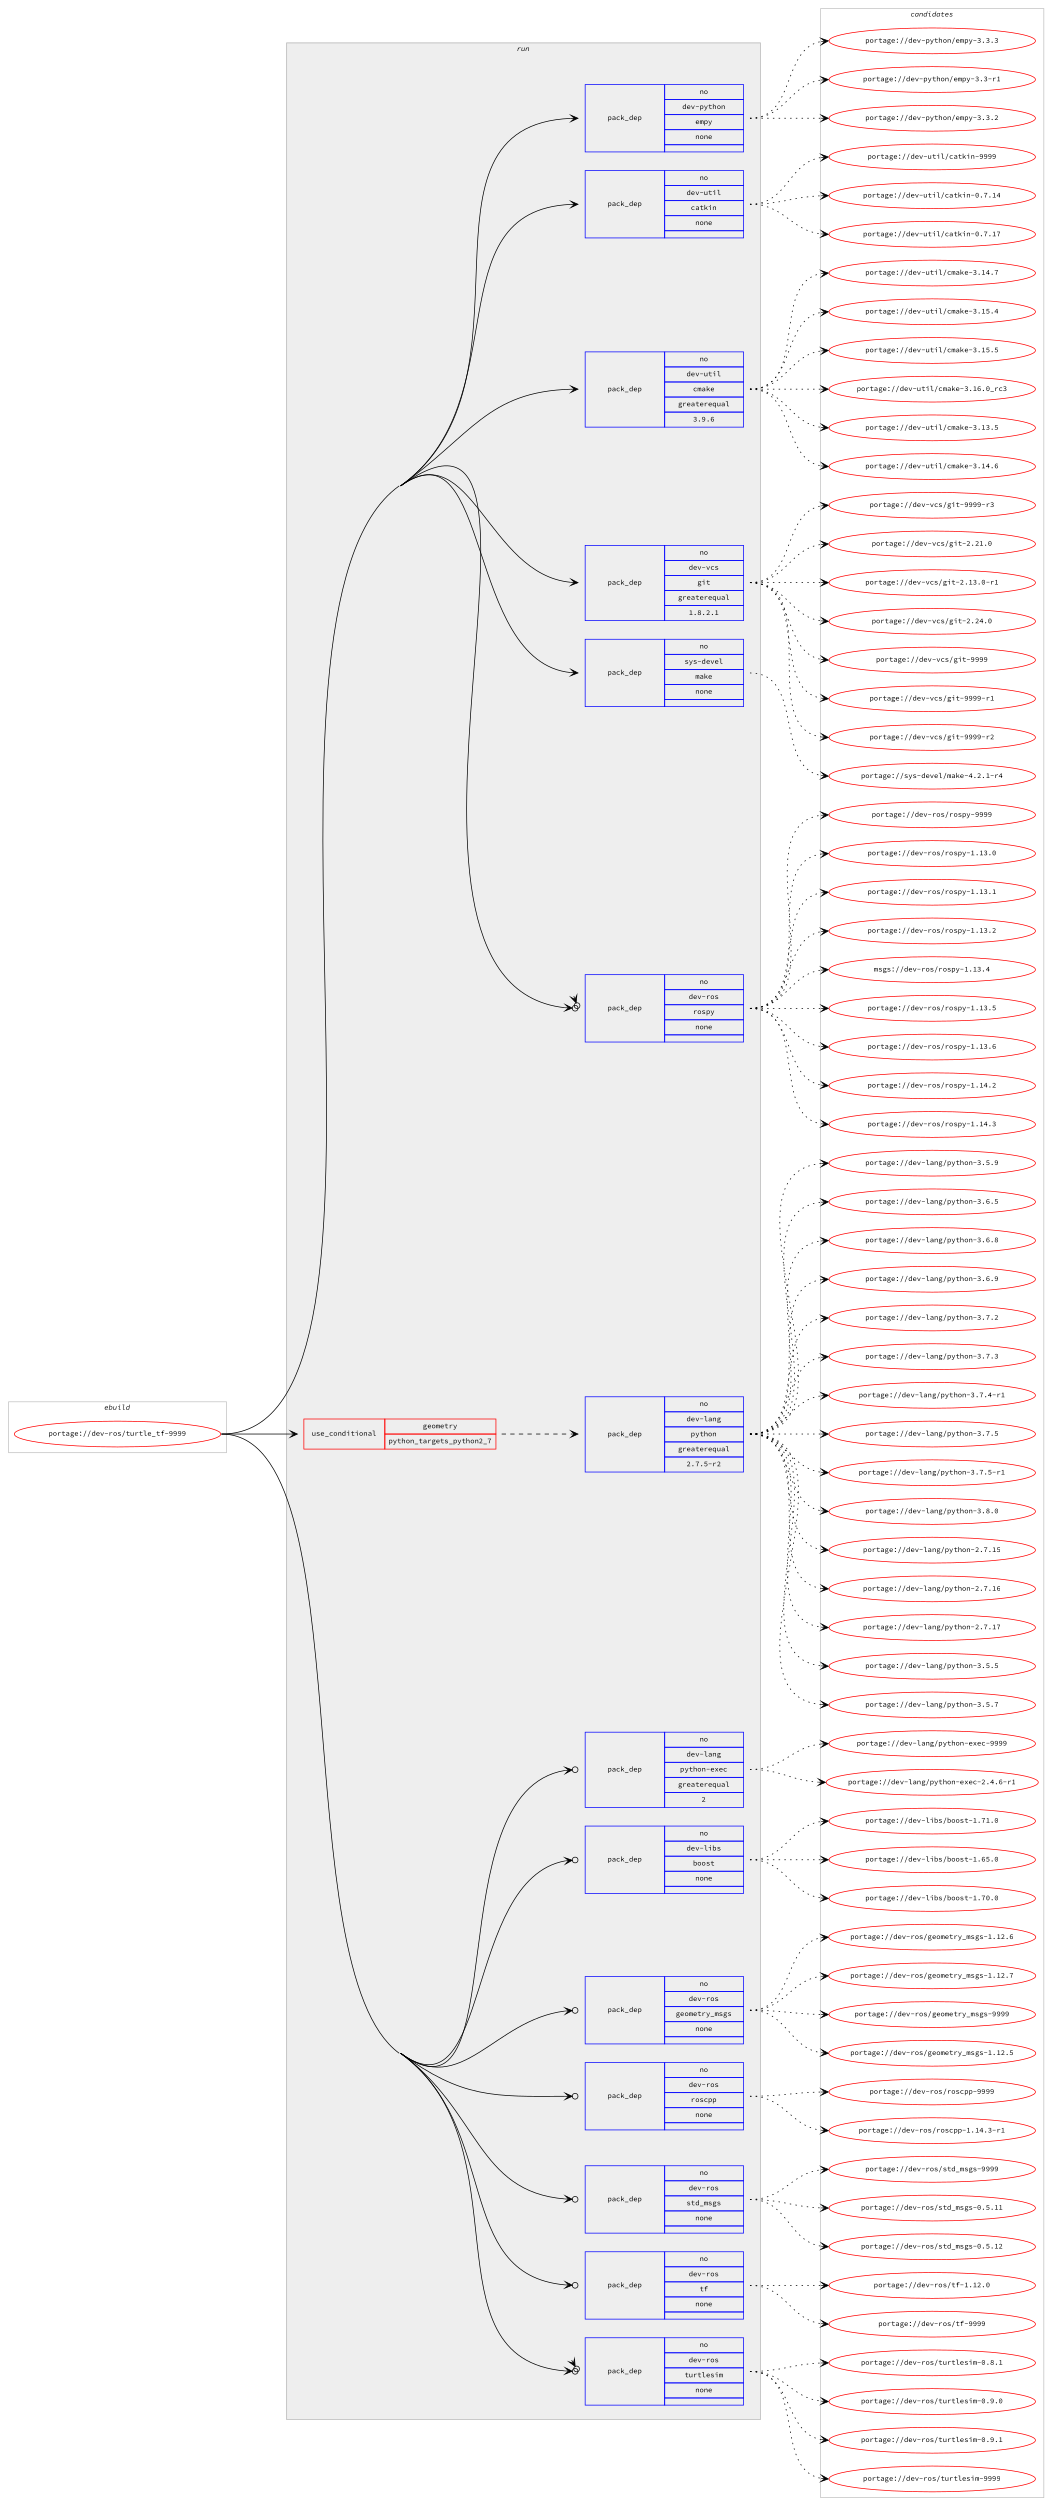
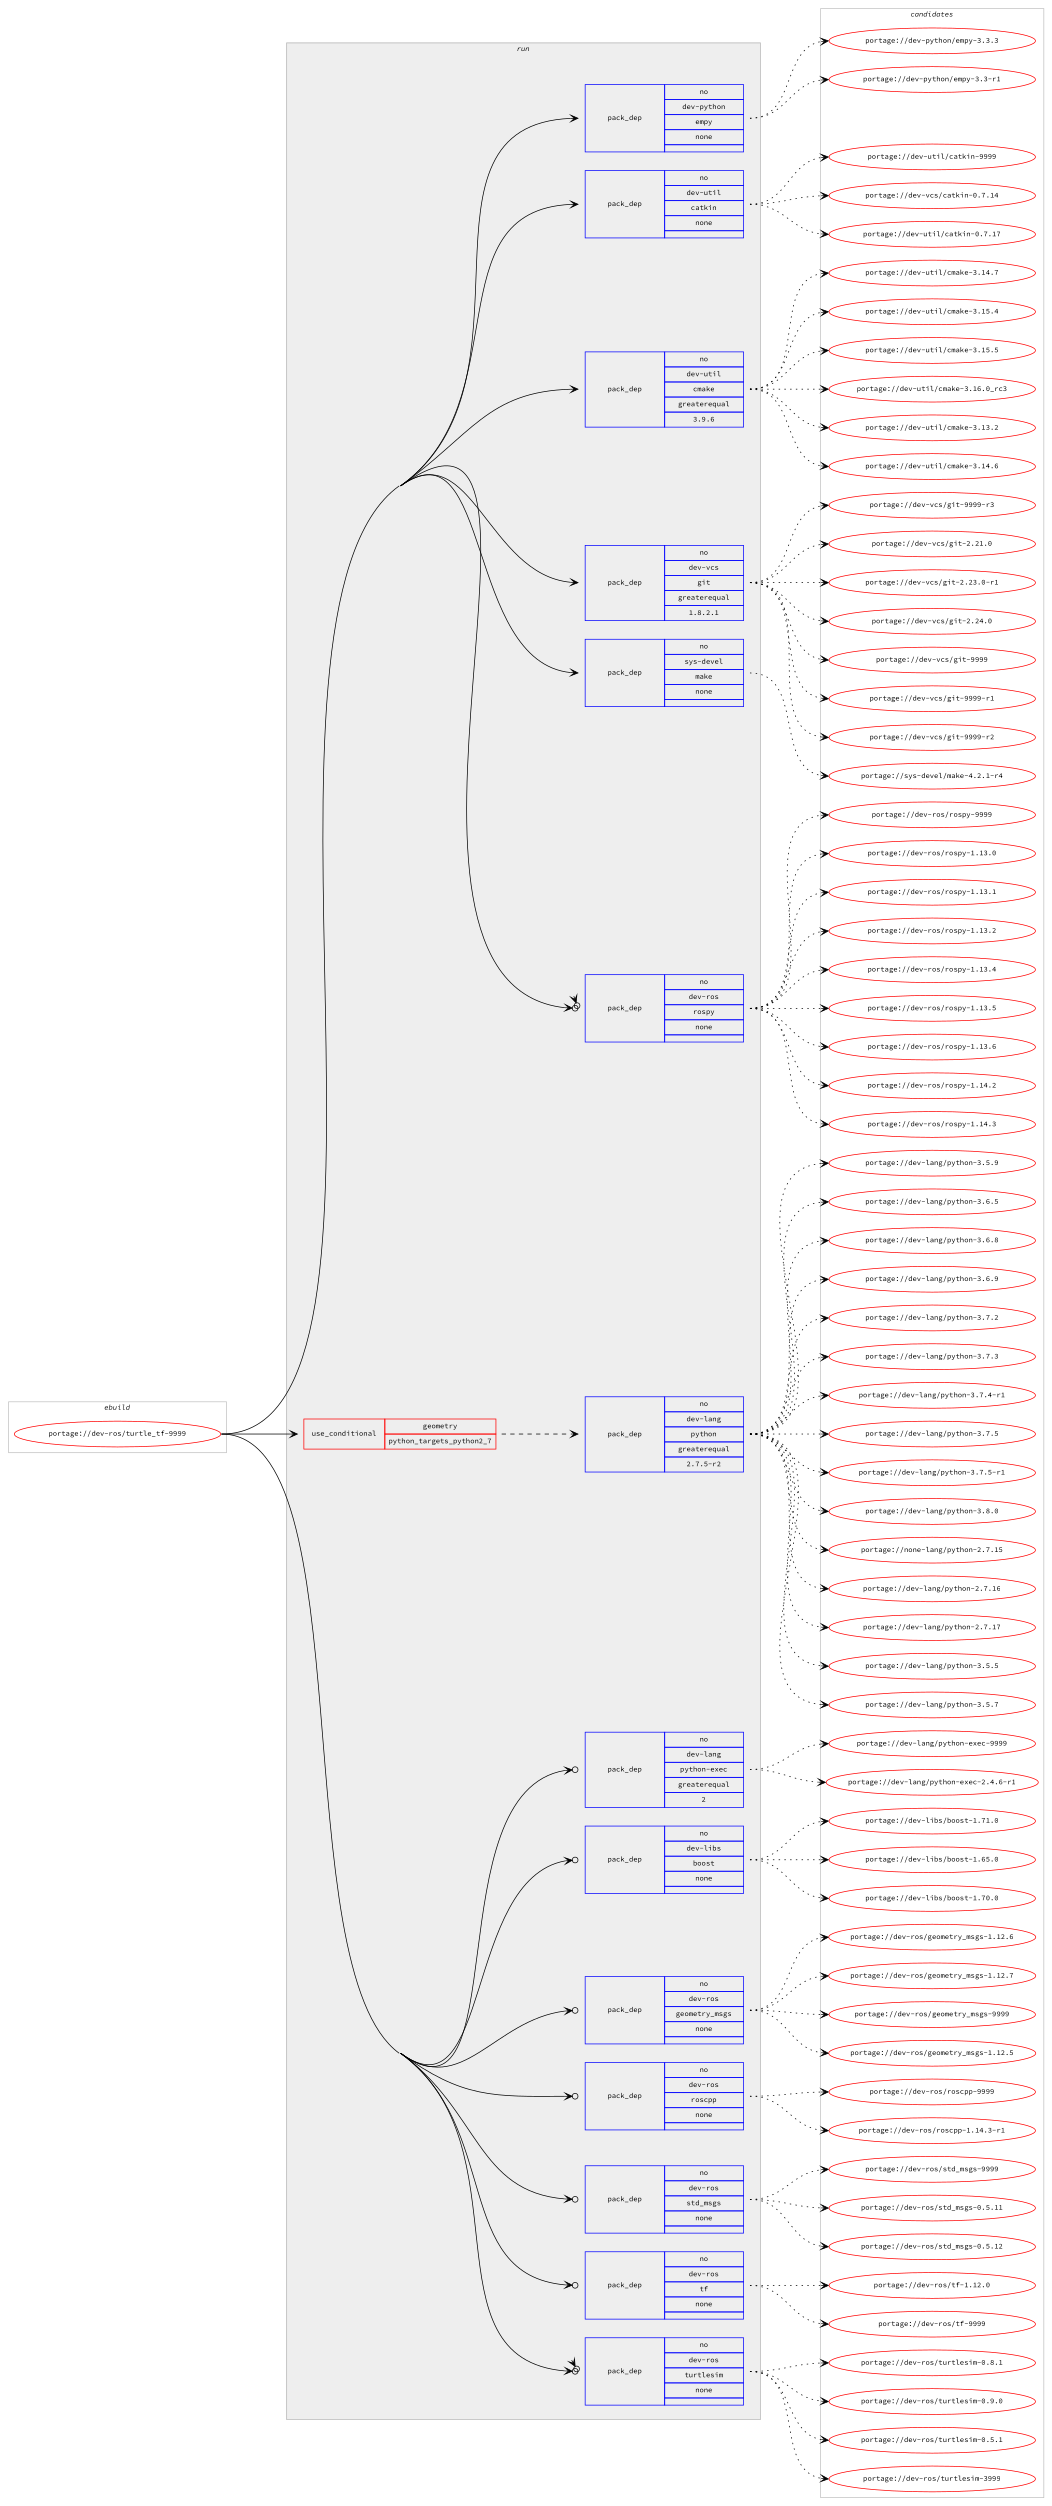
node "portage://dev-python/empy-3.3.2": removed
node "portage://dev-util/catkin-0.7.14": label "portage://dev-util/catkin-0.7.14" -> "portage://dev-vcs/catkin-0.7.14"
node "portage://dev-util/cmake-3.13.5": label "portage://dev-util/cmake-3.13.5" -> "portage://dev-util/cmake-3.13.2"
node "portage://dev-vcs/git-2.13.0-r1": label "portage://dev-vcs/git-2.13.0-r1" -> "portage://dev-vcs/git-2.23.0-r1"
node "msgs://dev-ros/rospy-1.13.4": label "msgs://dev-ros/rospy-1.13.4" -> "portage://dev-ros/rospy-1.13.4"
node "portage://dev-lang/python-2.7.15": label "portage://dev-lang/python-2.7.15" -> "portage://none-lang/python-2.7.15"
node "portage://dev-ros/turtlesim-0.9.1": label "portage://dev-ros/turtlesim-0.9.1" -> "portage://dev-ros/turtlesim-0.5.1"
node "portage://dev-ros/turtlesim-9999": label "portage://dev-ros/turtlesim-9999" -> "portage://dev-ros/turtlesim-3999"
